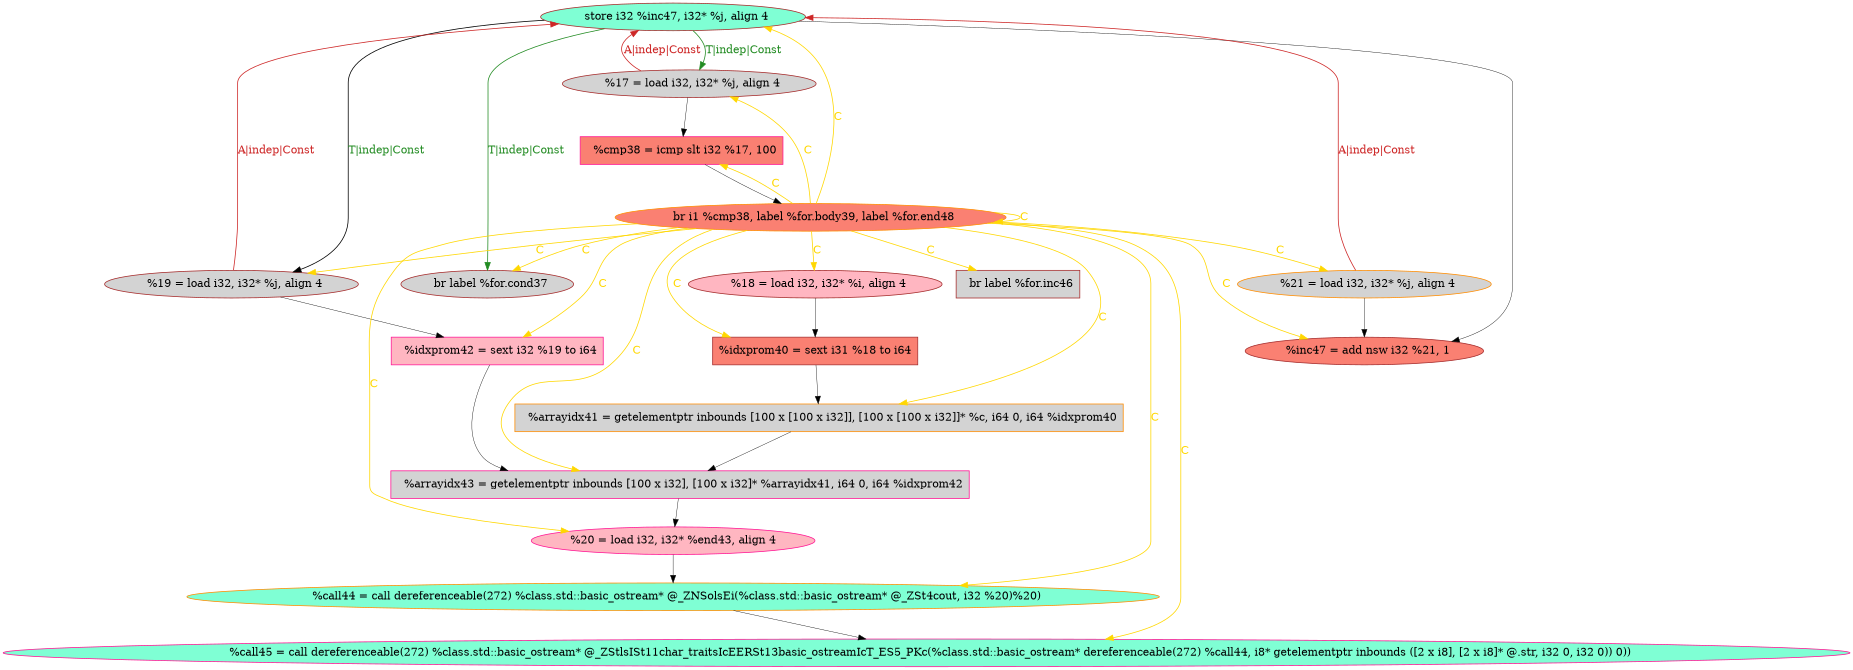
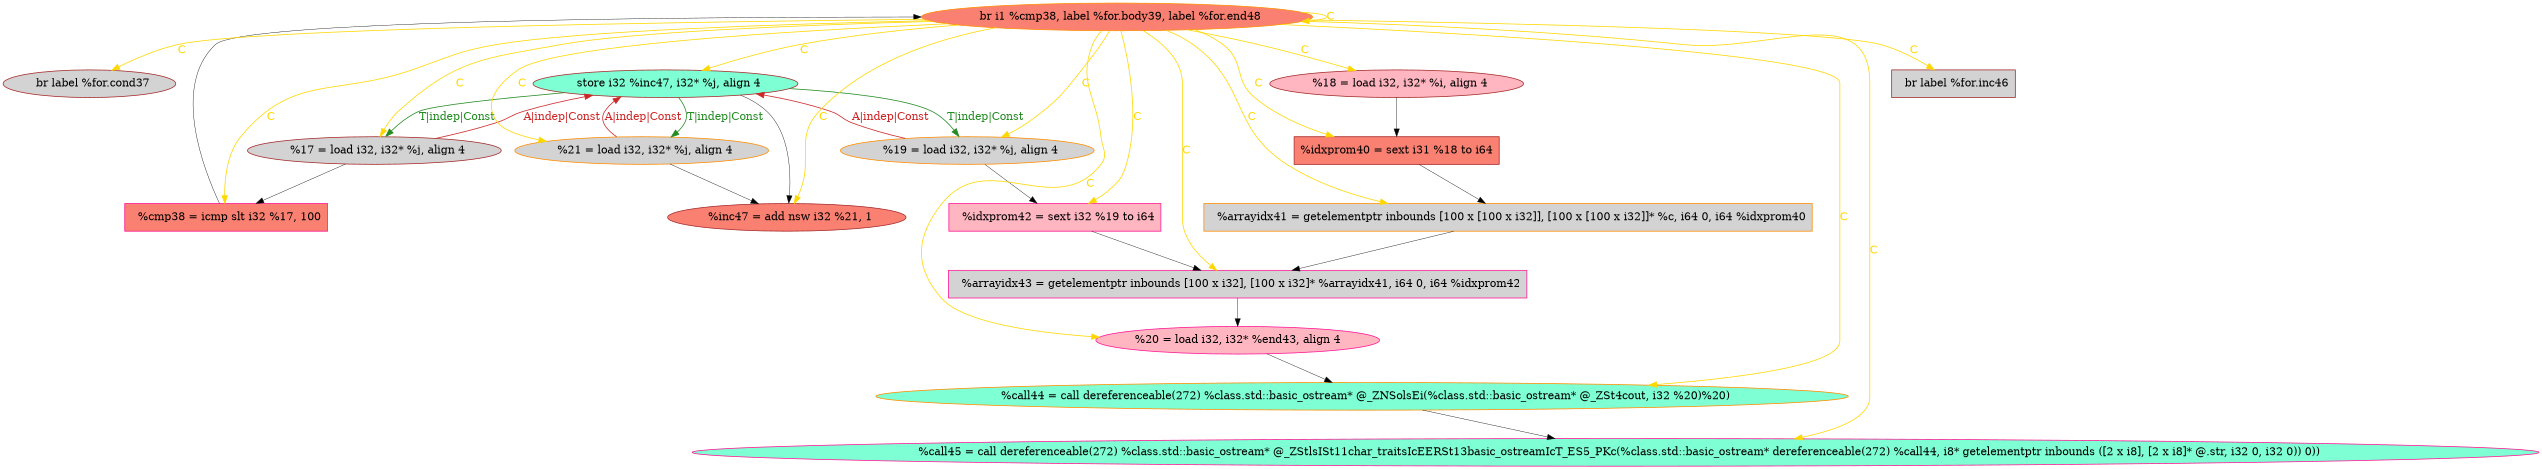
edge "store i32 %inc47, i32* %j, align 4" -> "%19 = load i32, i32* %j, align 4": color black -> forestgreen
edge "store i32 %inc47, i32* %j, align 4" -> "br label %for.cond37": now "store i32 %inc47, i32* %j, align 4" -> "%21 = load i32, i32* %j, align 4"
node "%19 = load i32, i32* %j, align 4": color brown -> darkorange
